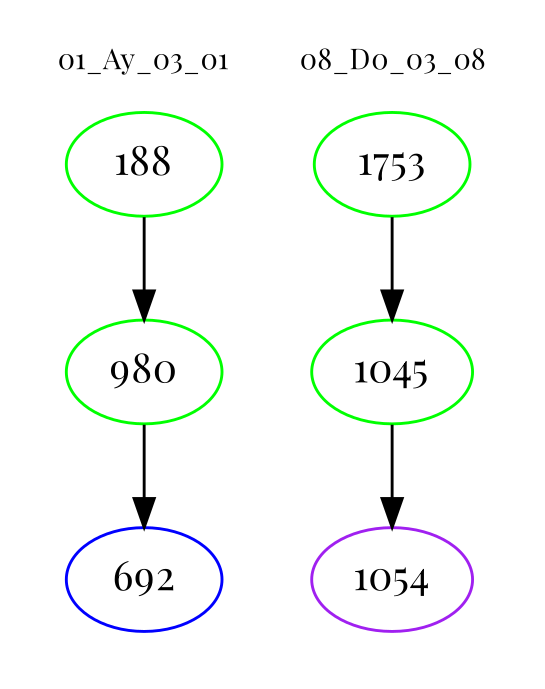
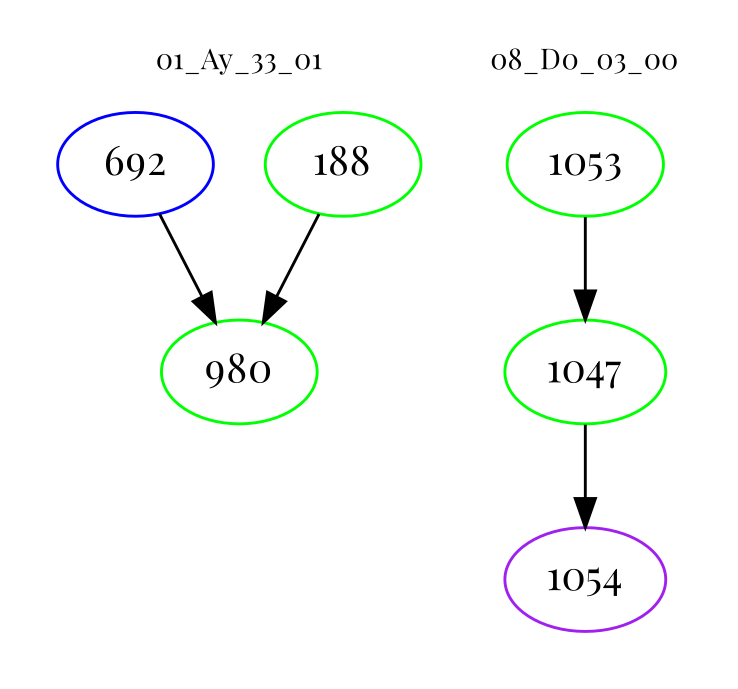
cluster "01_Ay_03_01": label "01_Ay_03_01" -> "01_Ay_33_01"
cluster "08_D0_03_08": label "08_D0_03_08" -> "08_D0_03_00"
node "1753": label "1753" -> "1053"
node "1045": label "1045" -> "1047"
edge "980" -> "692": reversed
